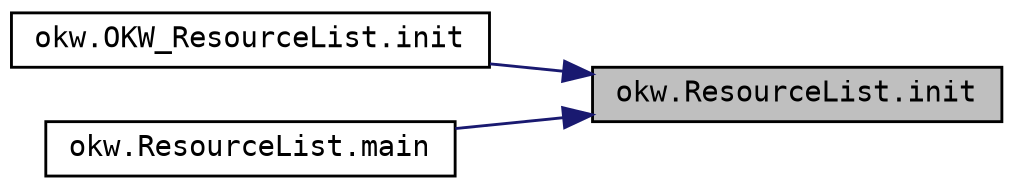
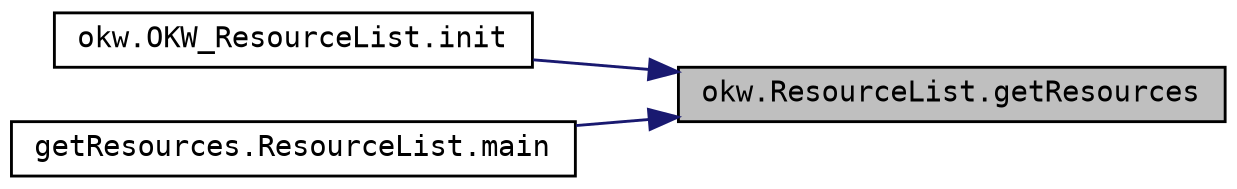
node "okw.ResourceList.init": label "okw.ResourceList.init" -> "okw.ResourceList.getResources"
node "okw.ResourceList.main": label "okw.ResourceList.main" -> "getResources.ResourceList.main"
